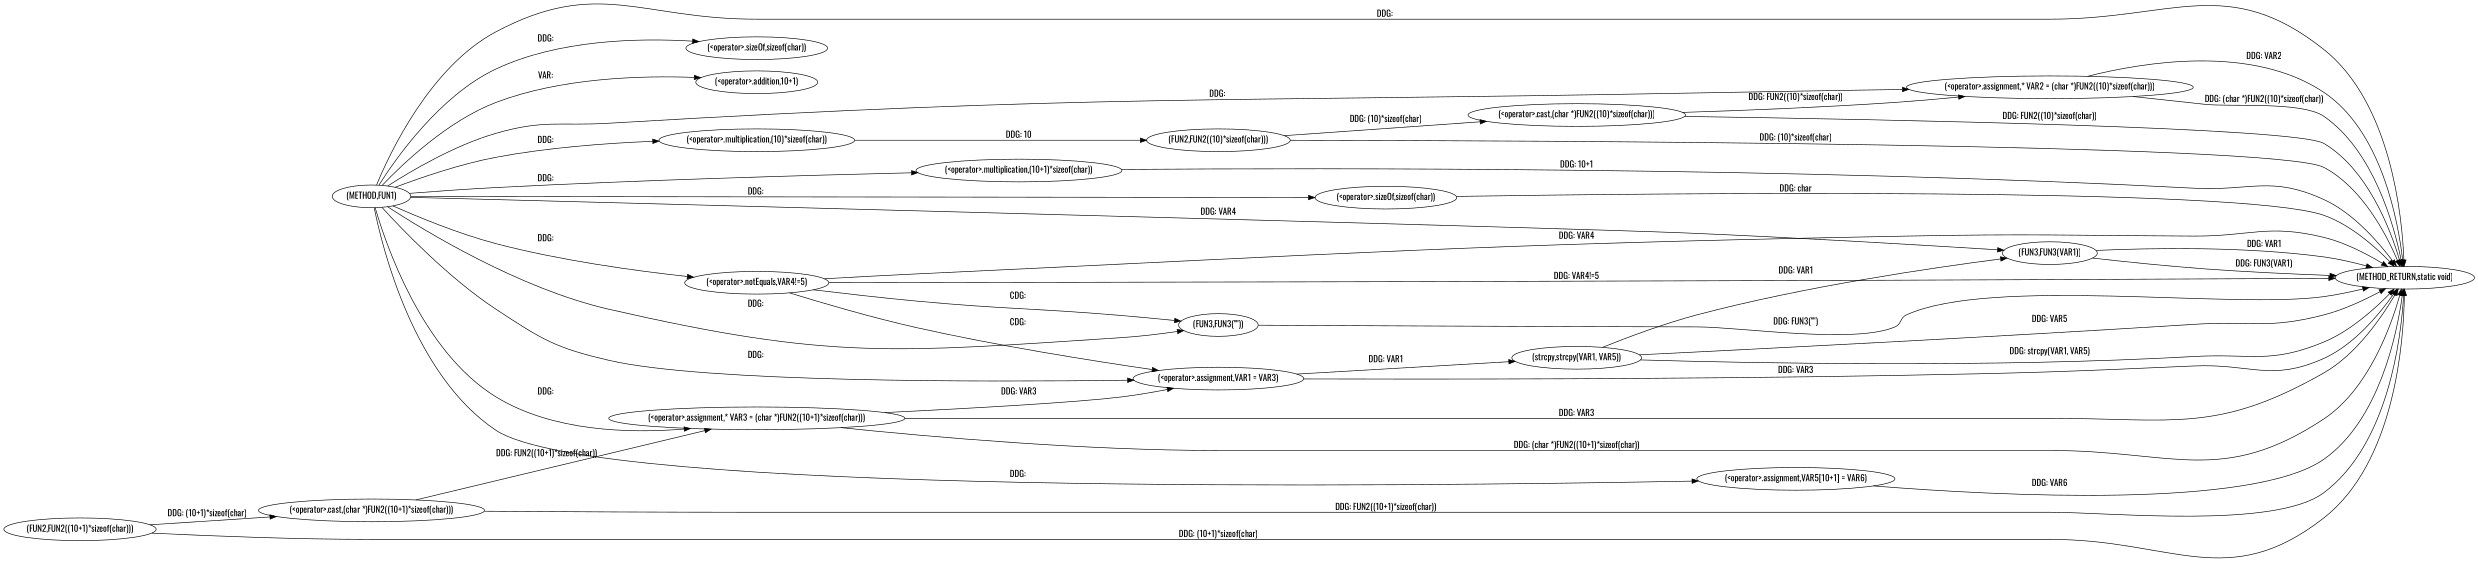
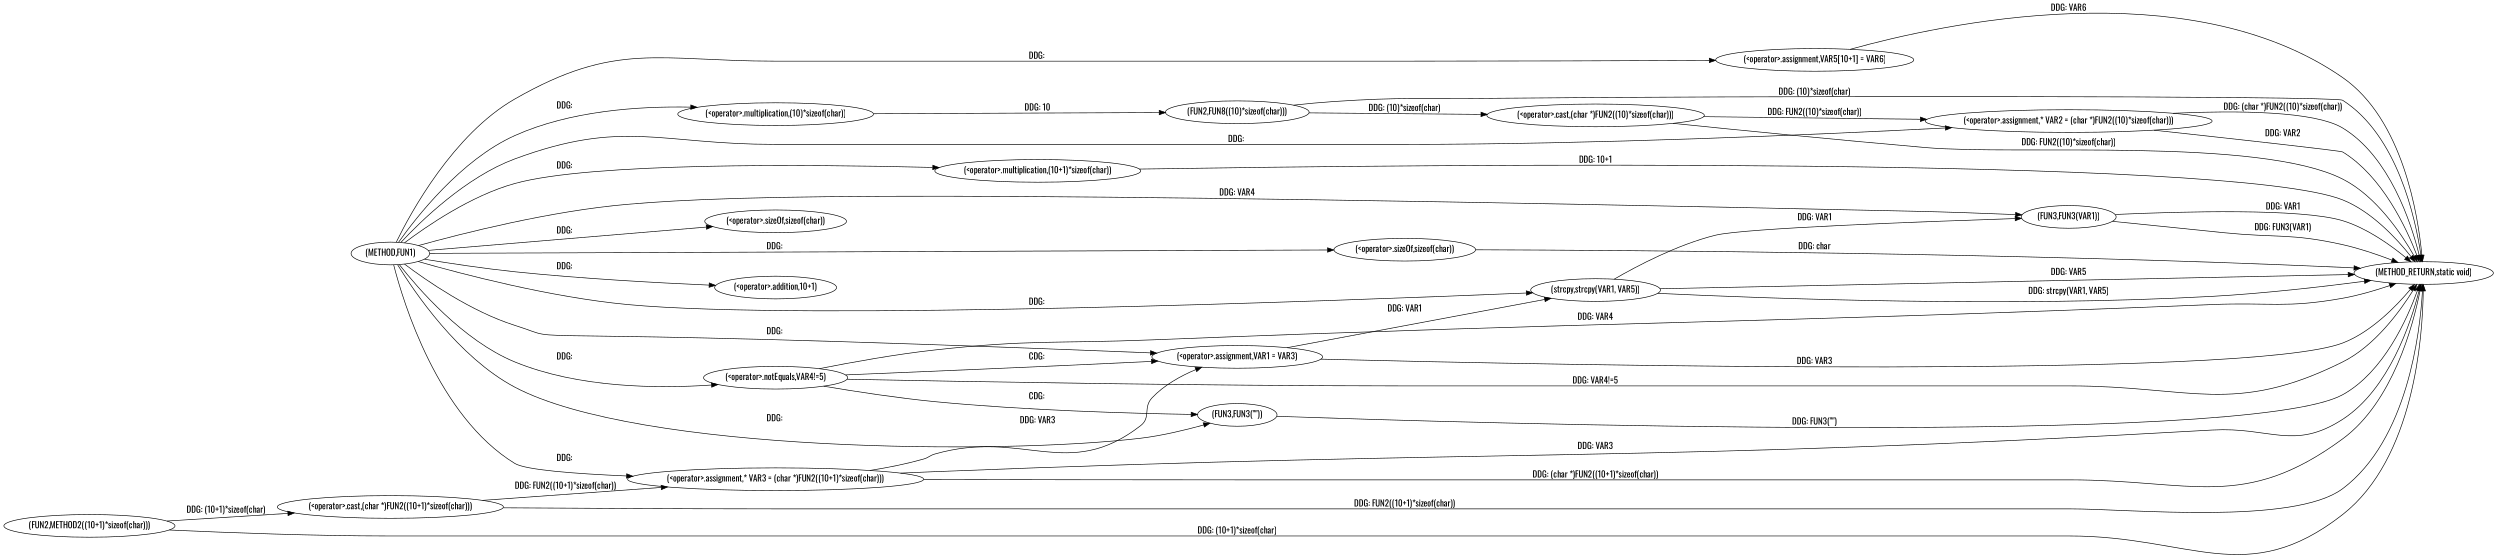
edge "(METHOD,FUN1)" -> "(METHOD_RETURN,static void)": now "(METHOD,FUN1)" -> "(strcpy,strcpy(VAR1, VAR5))"
edge "(METHOD,FUN1)" -> "(<operator>.addition,10+1)": label "VAR: " -> "DDG: "
node "(FUN2,FUN2((10)*sizeof(char)))": label "(FUN2,FUN2((10)*sizeof(char)))" -> "(FUN2,FUN8((10)*sizeof(char)))"
node "(FUN2,FUN2((10+1)*sizeof(char)))": label "(FUN2,FUN2((10+1)*sizeof(char)))" -> "(FUN2,METHOD2((10+1)*sizeof(char)))"
